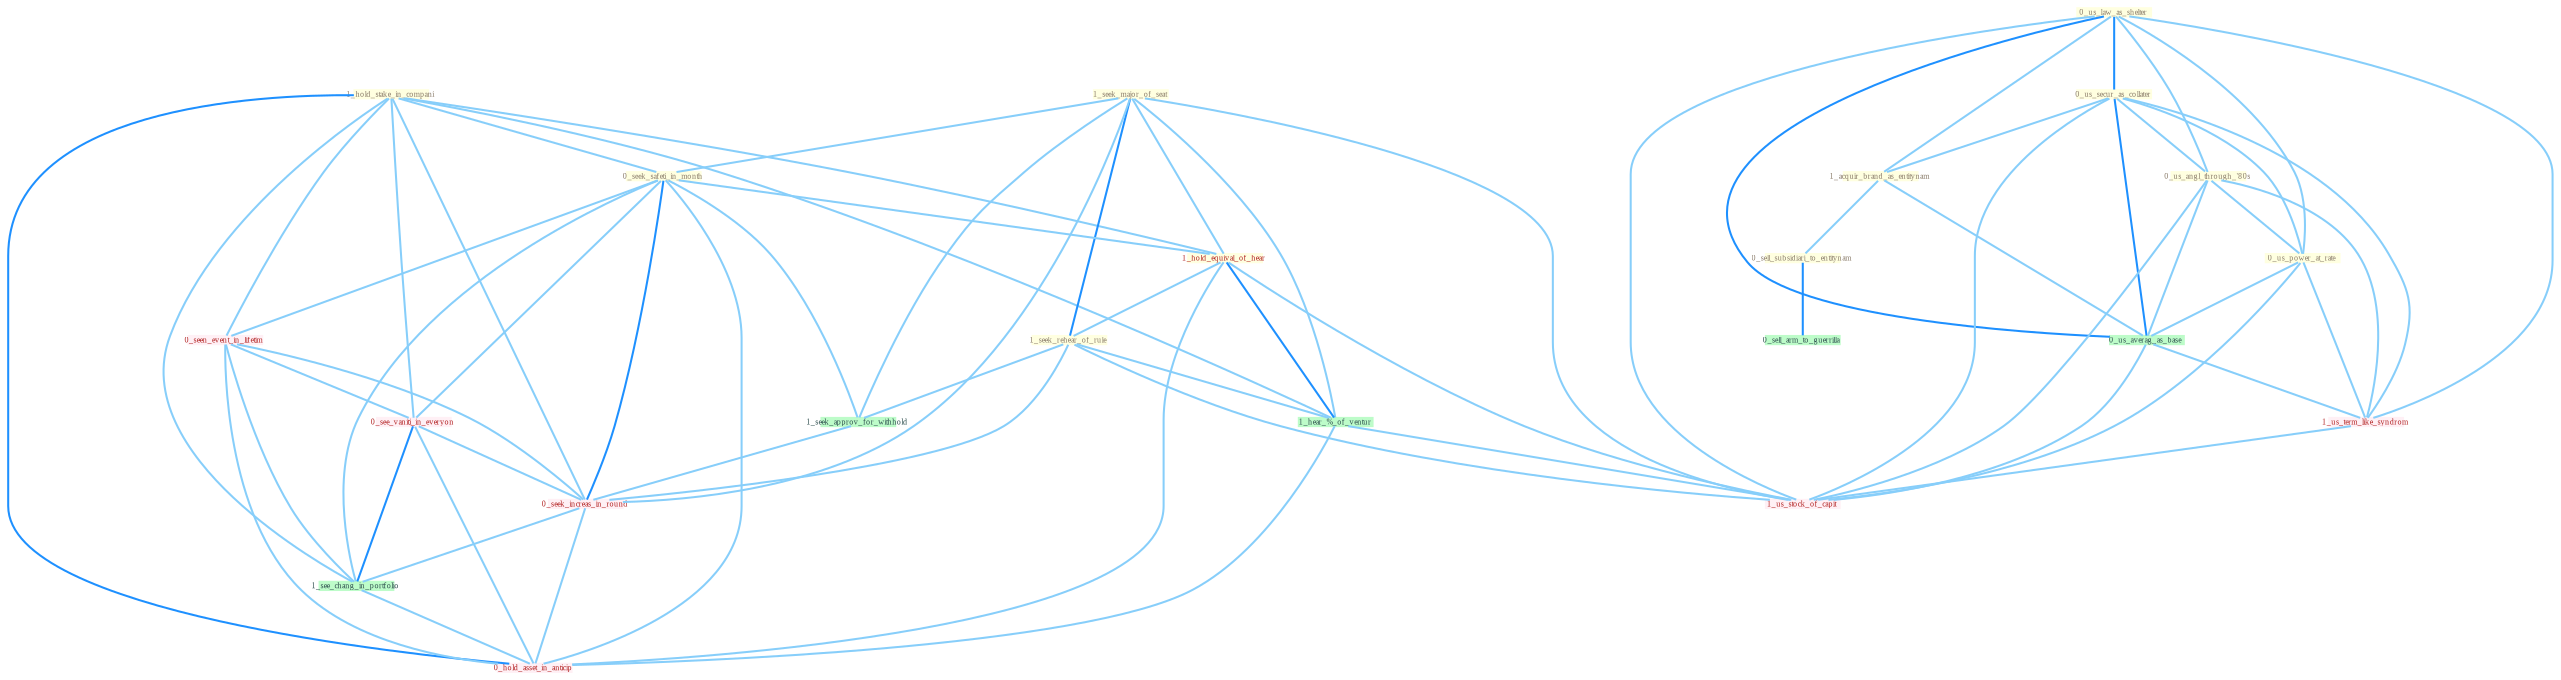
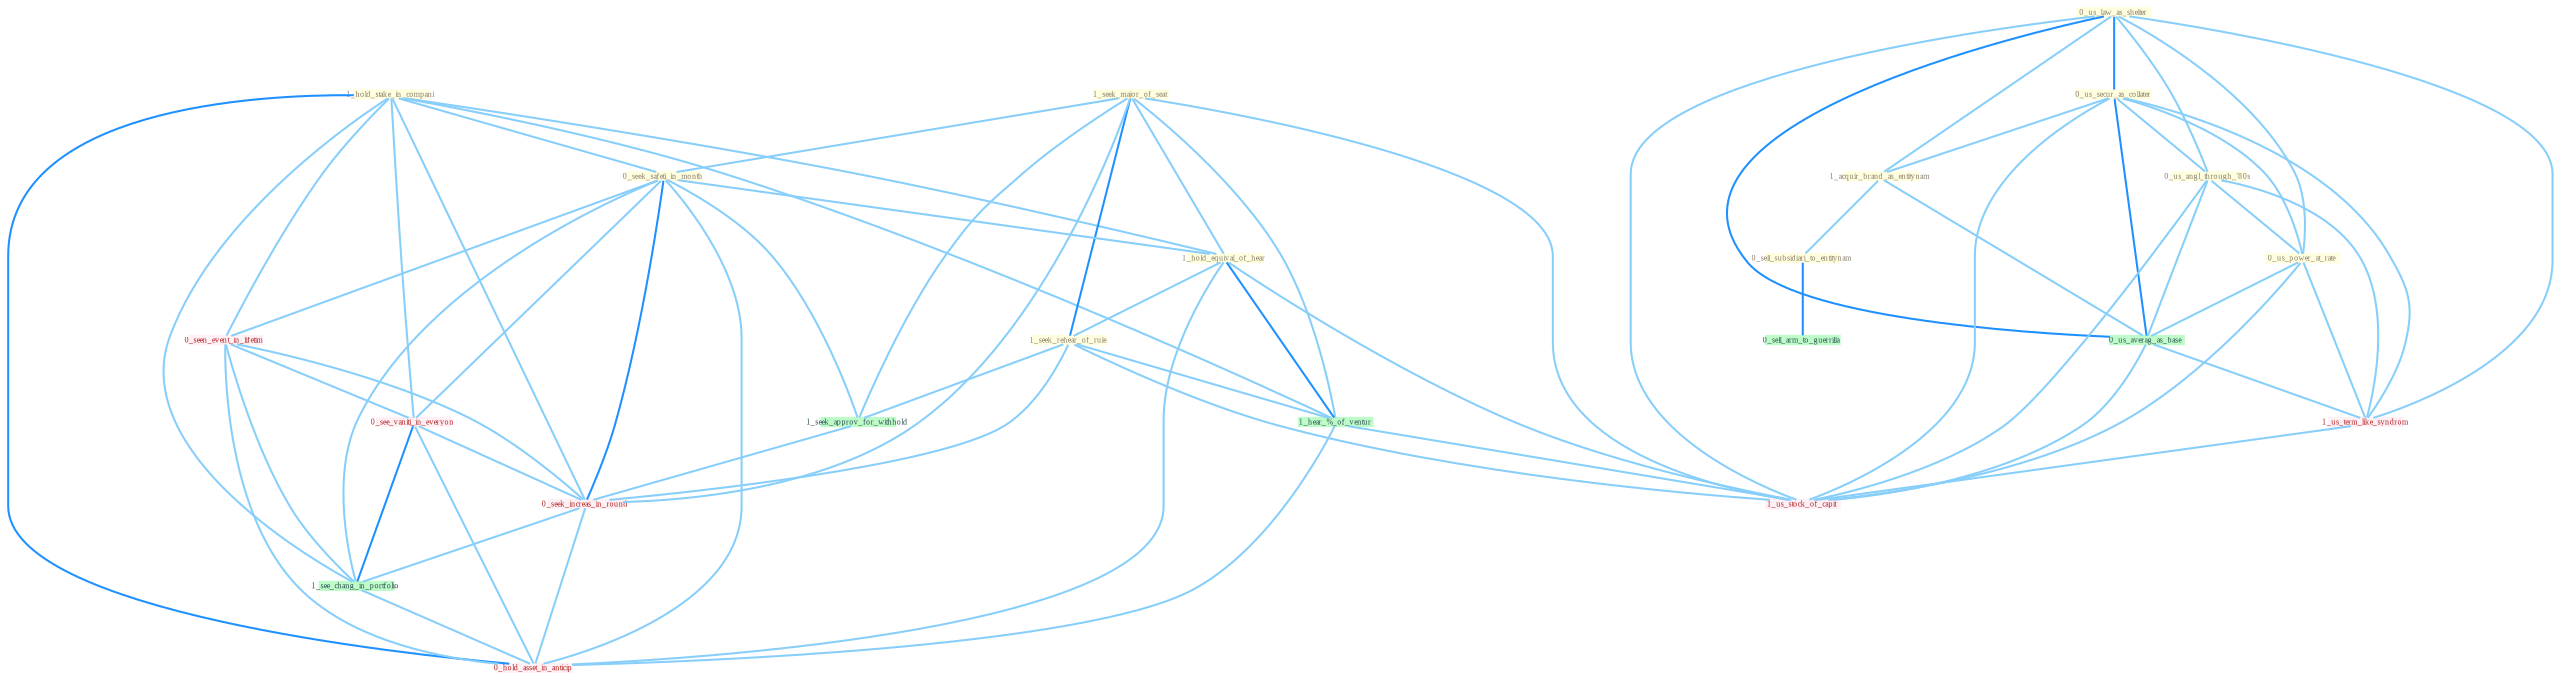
node "1_hold_equival_of_hear": fontcolor #b22222 -> #8b7d6b
